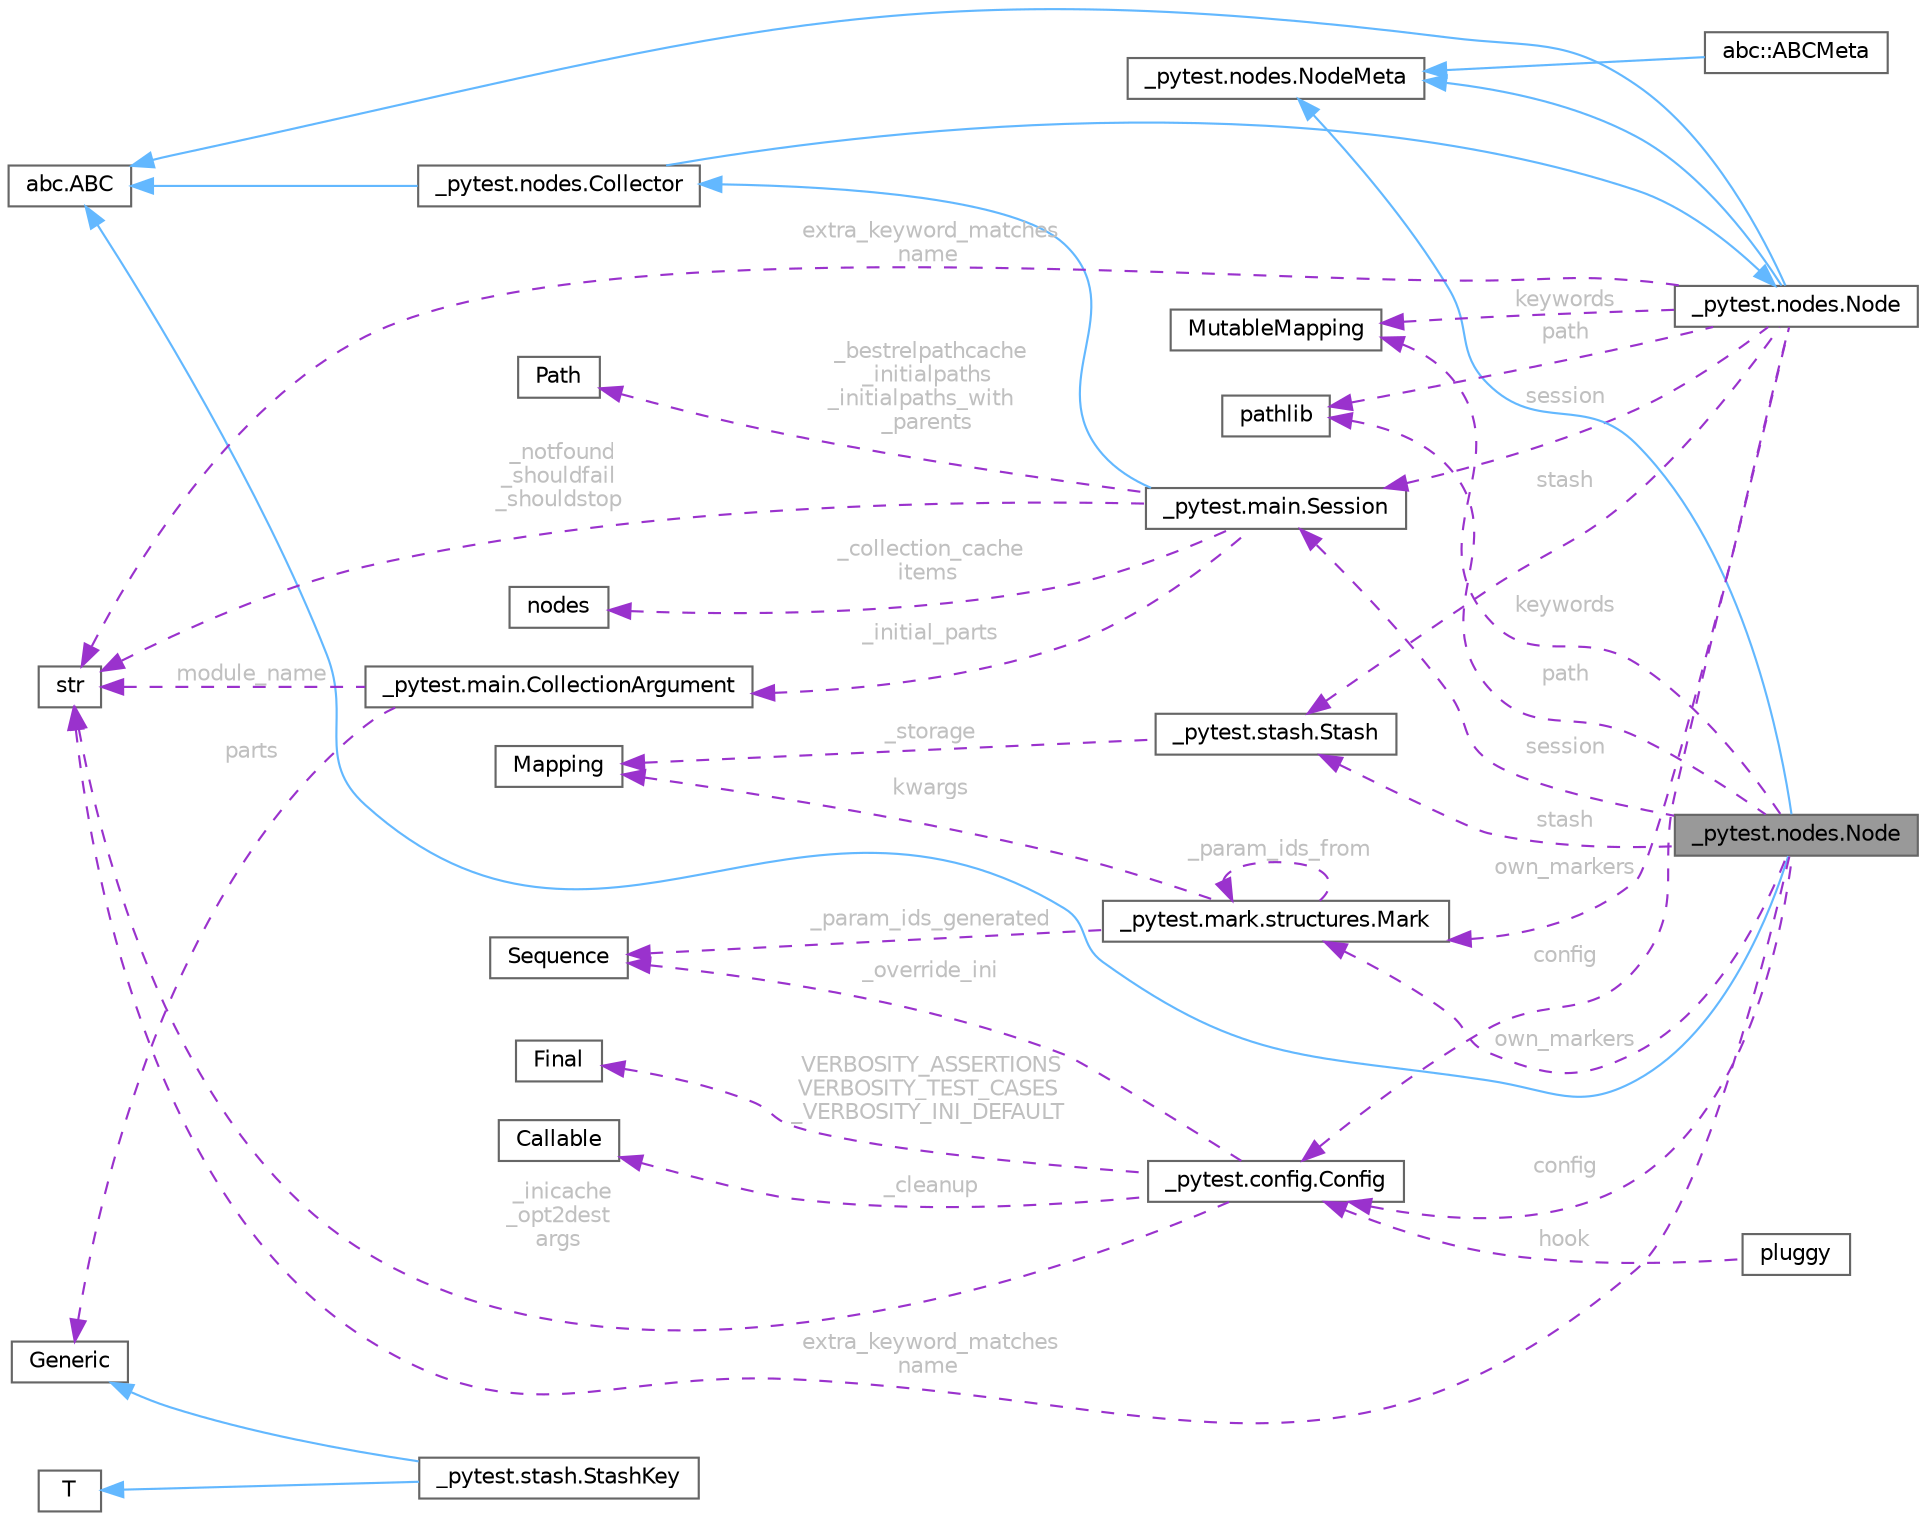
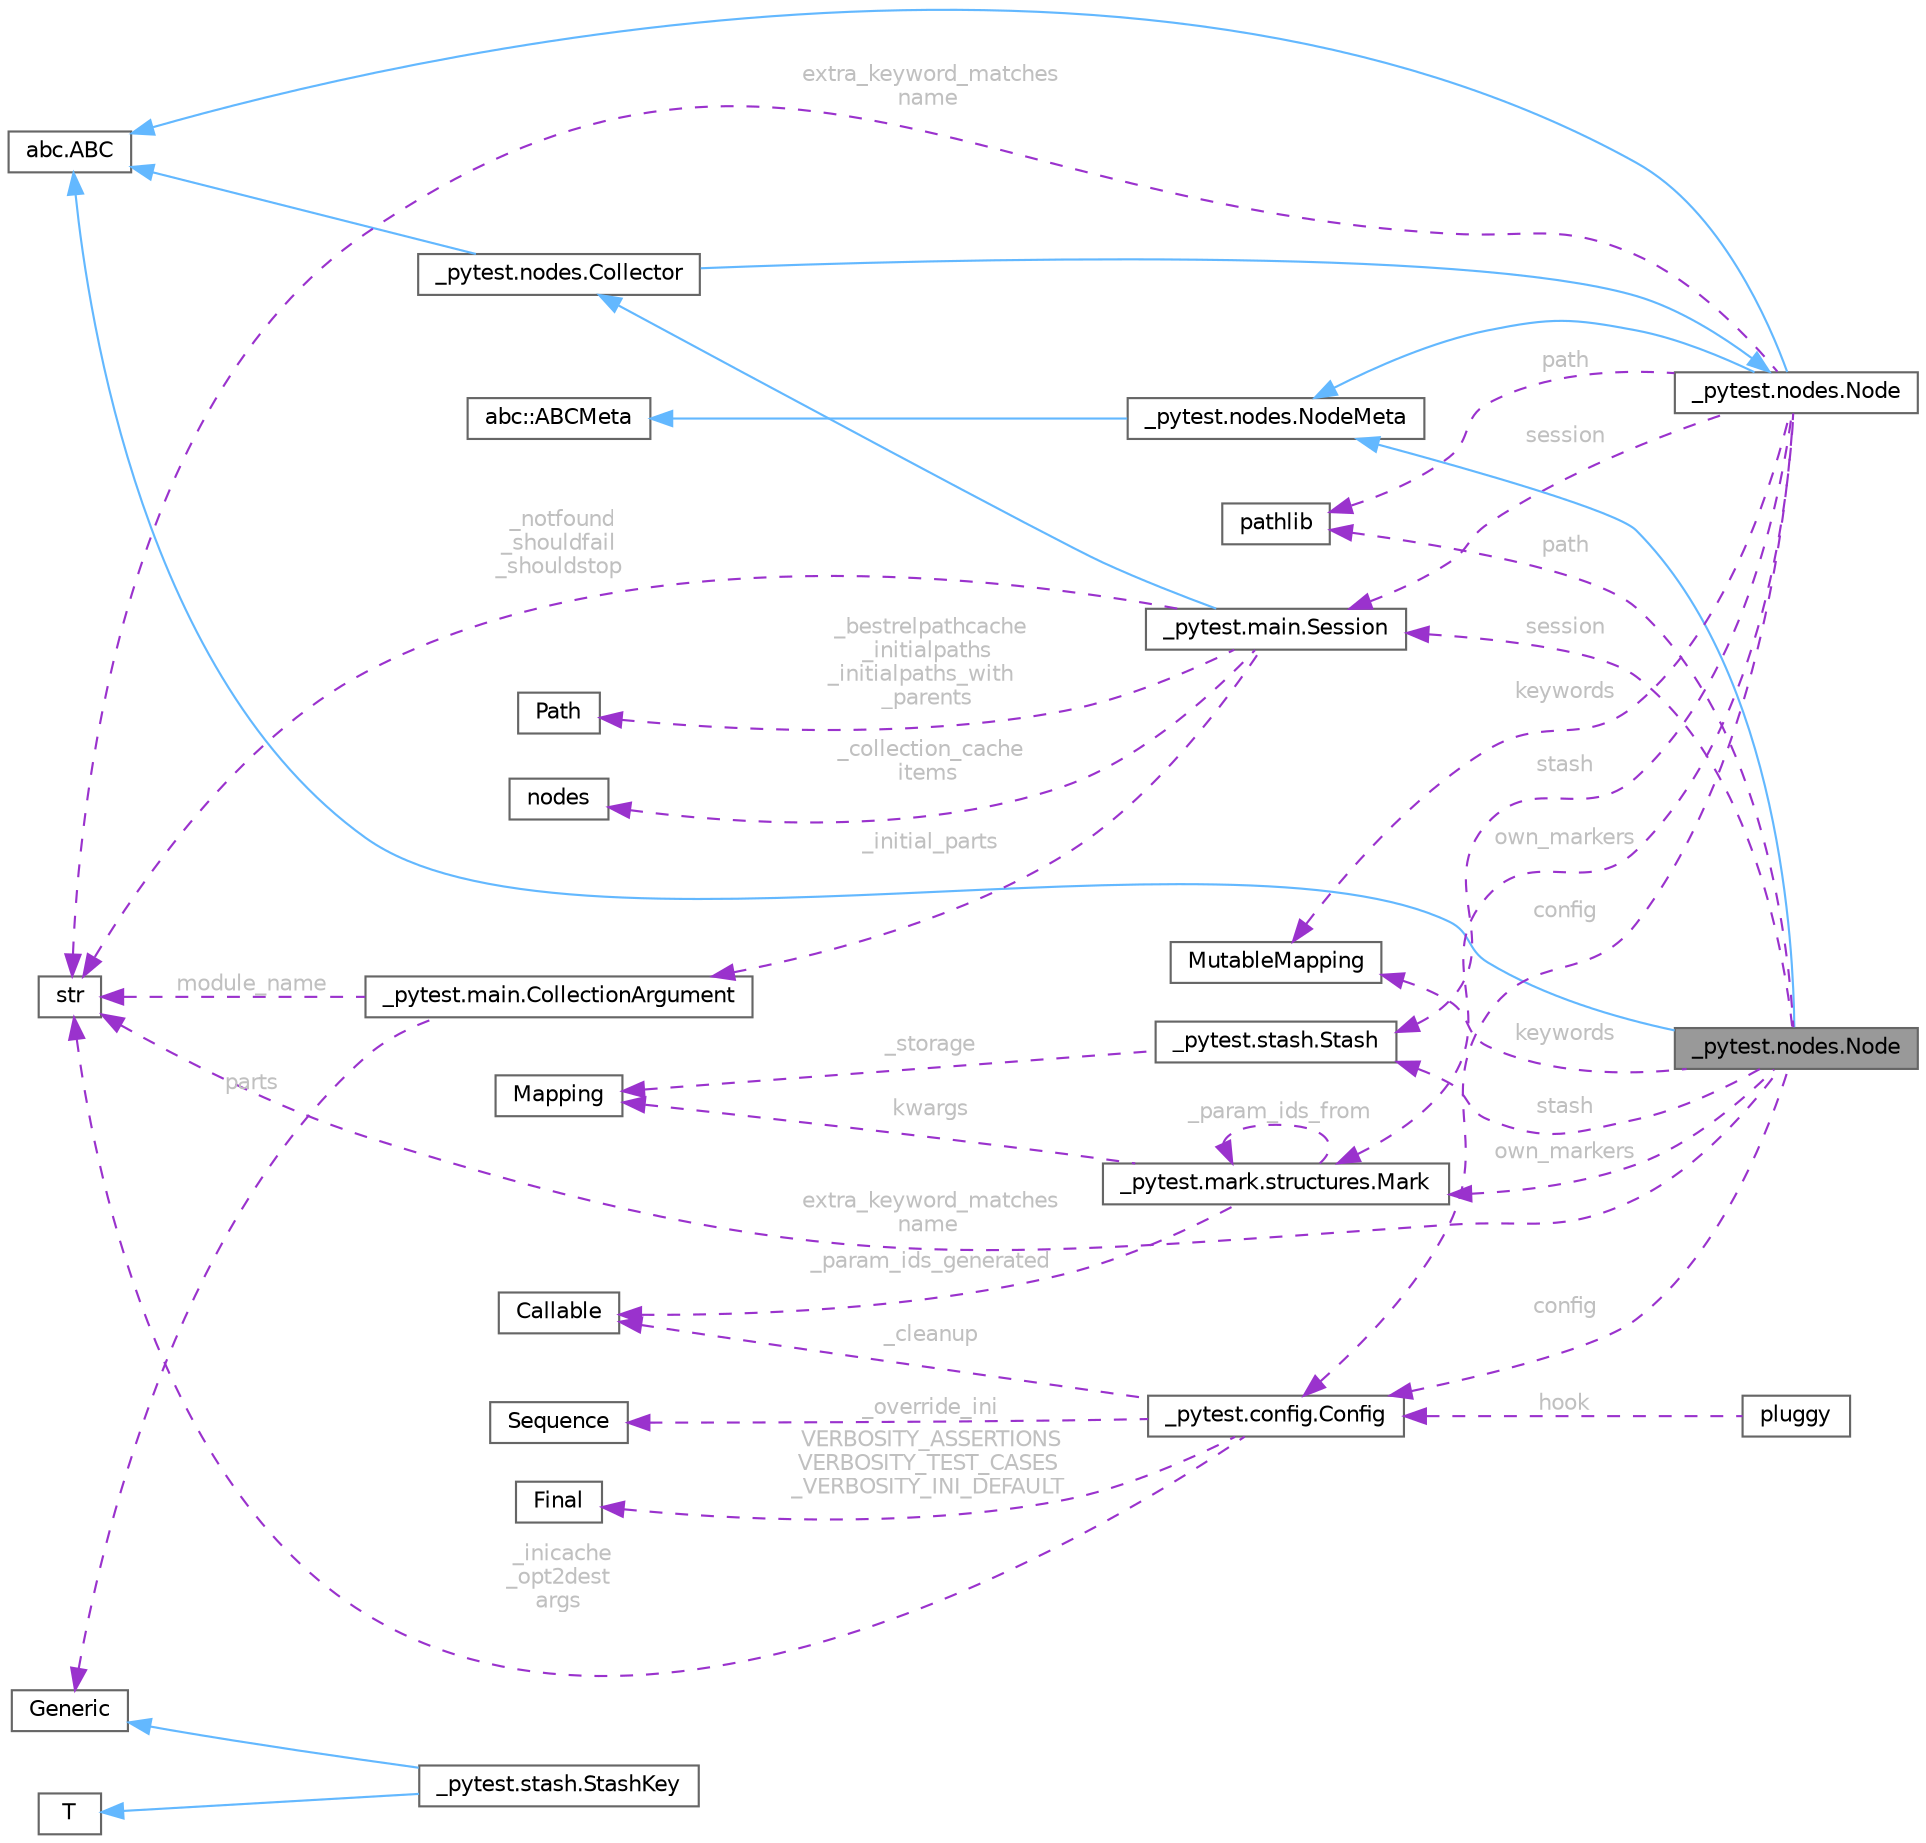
edge "abc::ABCMeta" -> "_pytest.nodes.NodeMeta": reversed
edge "_pytest.mark.structures.Mark" -> "Sequence": now "_pytest.mark.structures.Mark" -> "Callable"
